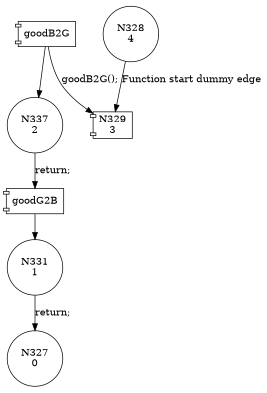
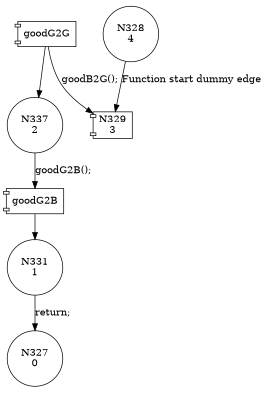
node "goodB2G": label "goodB2G" -> "goodG2G"
edge "N337 2" -> "goodG2B": label "return;" -> "goodG2B();"
